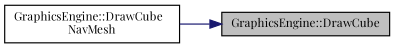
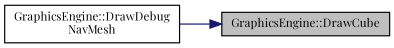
node "GraphicsEngine::DrawCube NavMesh": label "GraphicsEngine::DrawCube NavMesh" -> "GraphicsEngine::DrawDebug NavMesh"
